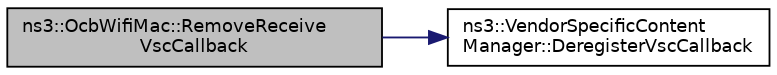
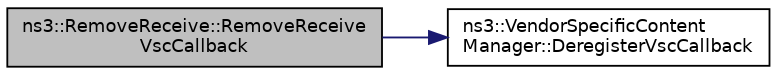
node "ns3::OcbWifiMac::RemoveReceive VscCallback": label "ns3::OcbWifiMac::RemoveReceive VscCallback" -> "ns3::RemoveReceive::RemoveReceive VscCallback"
